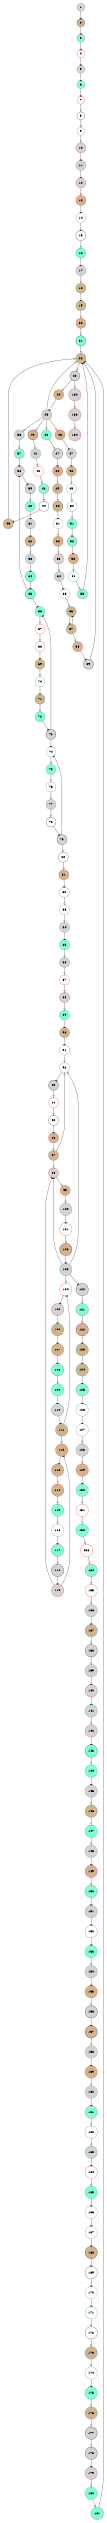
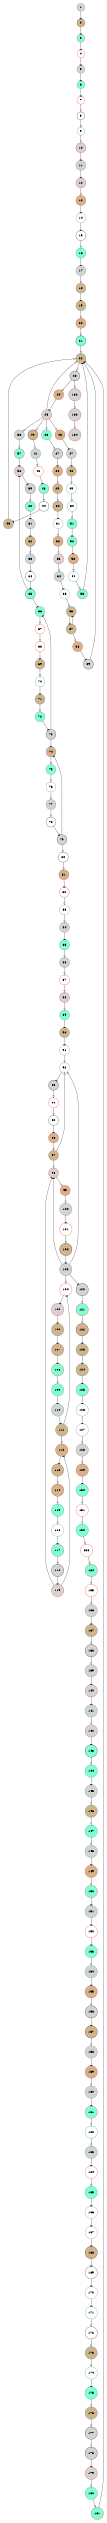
edge "42" -> "43": arrowhead onormal -> tee
node "64": fillcolor aquamarine -> white
node "74": fillcolor white -> tan
